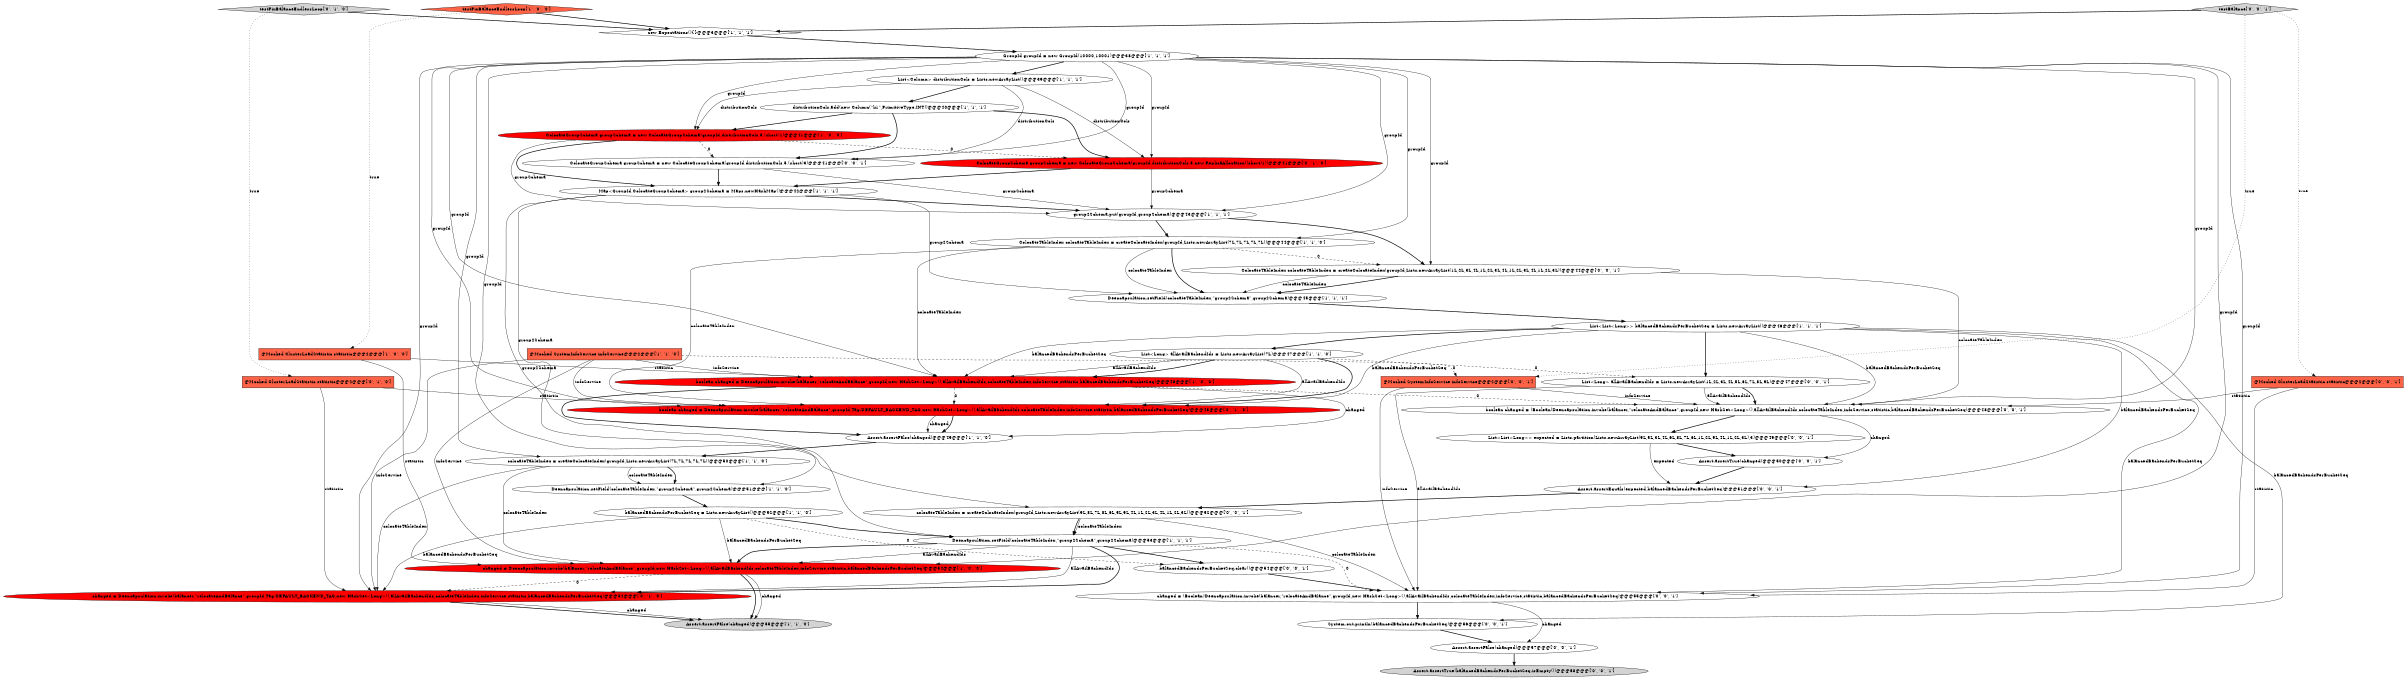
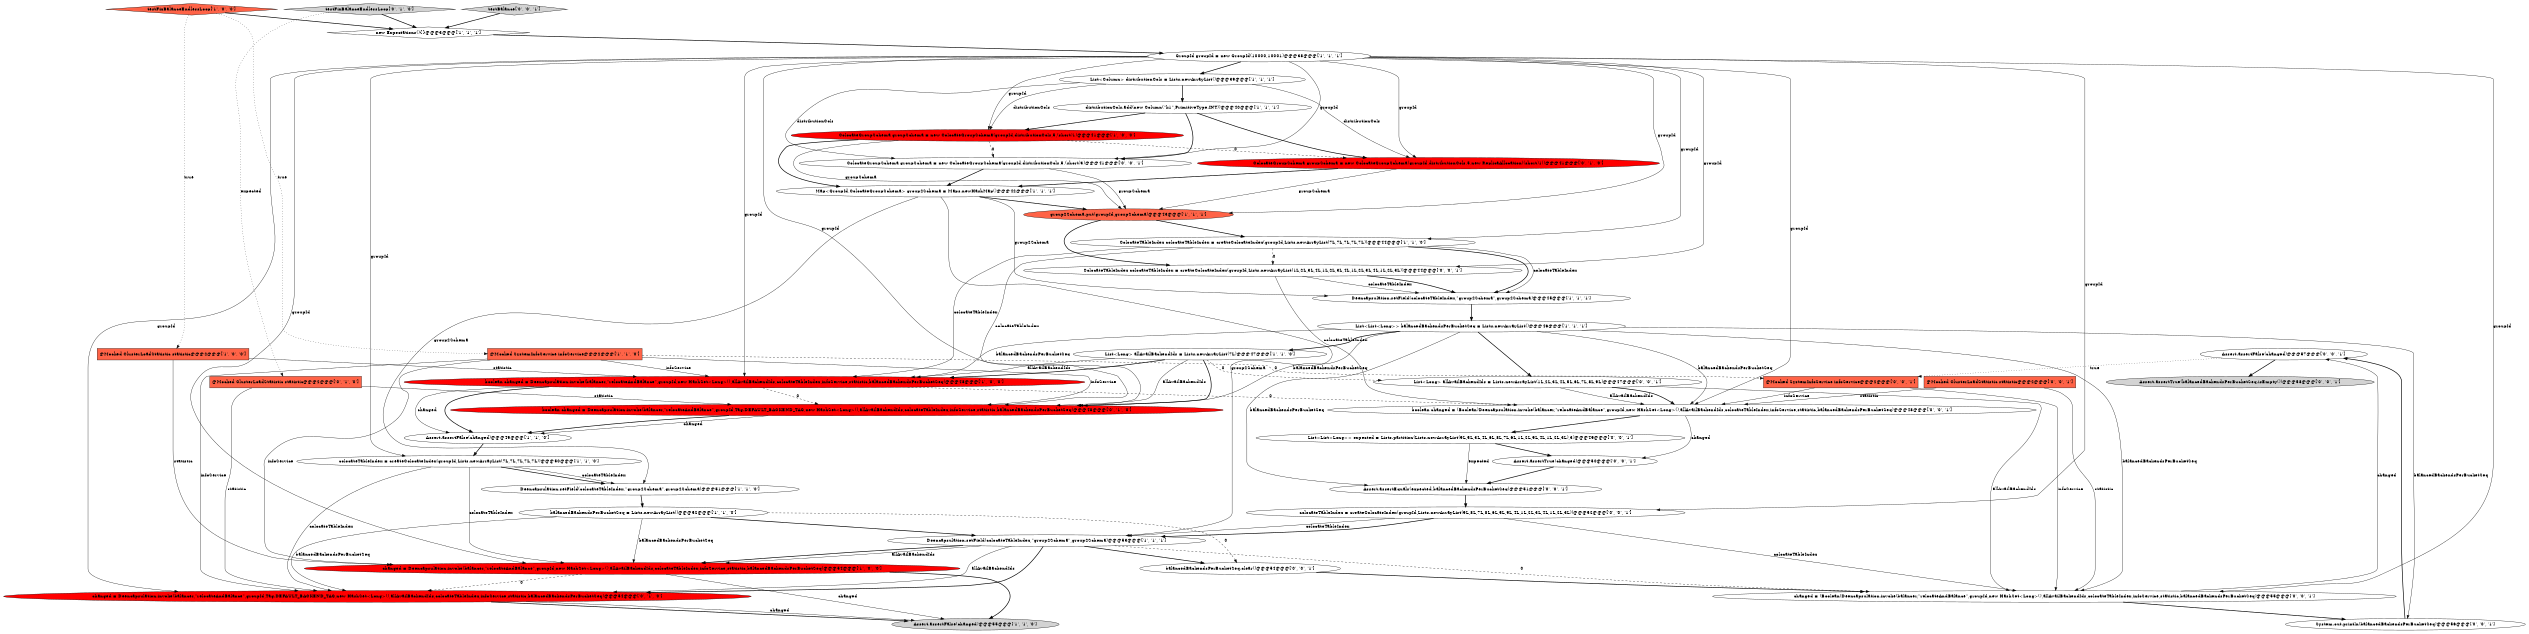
edge "testBalance['0', '0', '1']" -> "@Mocked ClusterLoadStatistic statistic@@@2@@@['0', '0', '1']": removed, label "true"
edge "testFixBalanceEndlessLoop['0', '1', '0']" -> "@Mocked ClusterLoadStatistic statistic@@@2@@@['0', '1', '0']": label "true" -> "expected"
node "group2Schema.put(groupId,groupSchema)@@@43@@@['1', '1', '1']": fillcolor white -> tomato
edge "testFixBalanceEndlessLoop['1', '0', '0']" -> "@Mocked SystemInfoService infoService@@@2@@@['1', '1', '0']": added, label "true"
edge "testBalance['0', '0', '1']" -> "@Mocked SystemInfoService infoService@@@2@@@['0', '0', '1']": now "Assert.assertFalse(changed)@@@57@@@['0', '0', '1']" -> "@Mocked SystemInfoService infoService@@@2@@@['0', '0', '1']"
